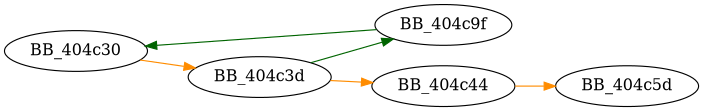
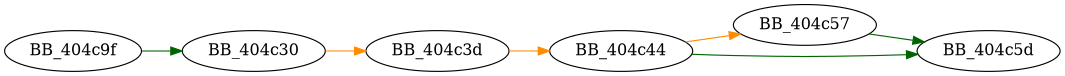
node "BB_404c57": added
edge "BB_404c3d" -> "BB_404c9f": removed
edge "BB_404c44" -> "BB_404c5d": color darkorange -> darkgreen
